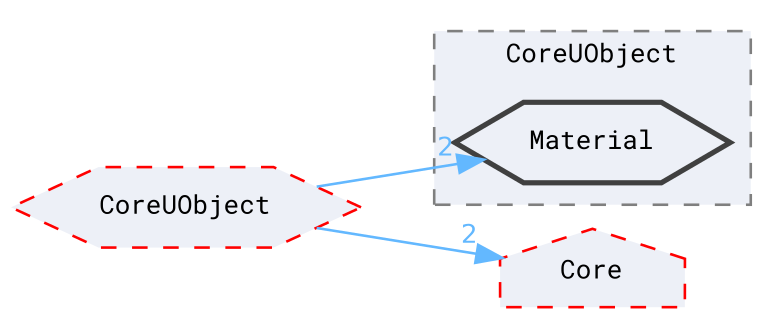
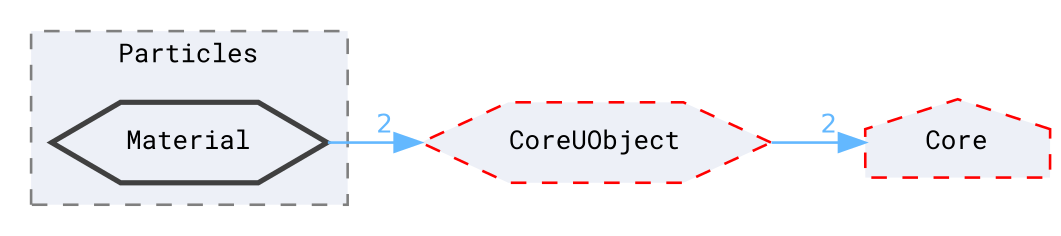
cluster "CoreUObject": label "CoreUObject" -> "Particles"
edge "CoreUObject" -> "Material": reversed
